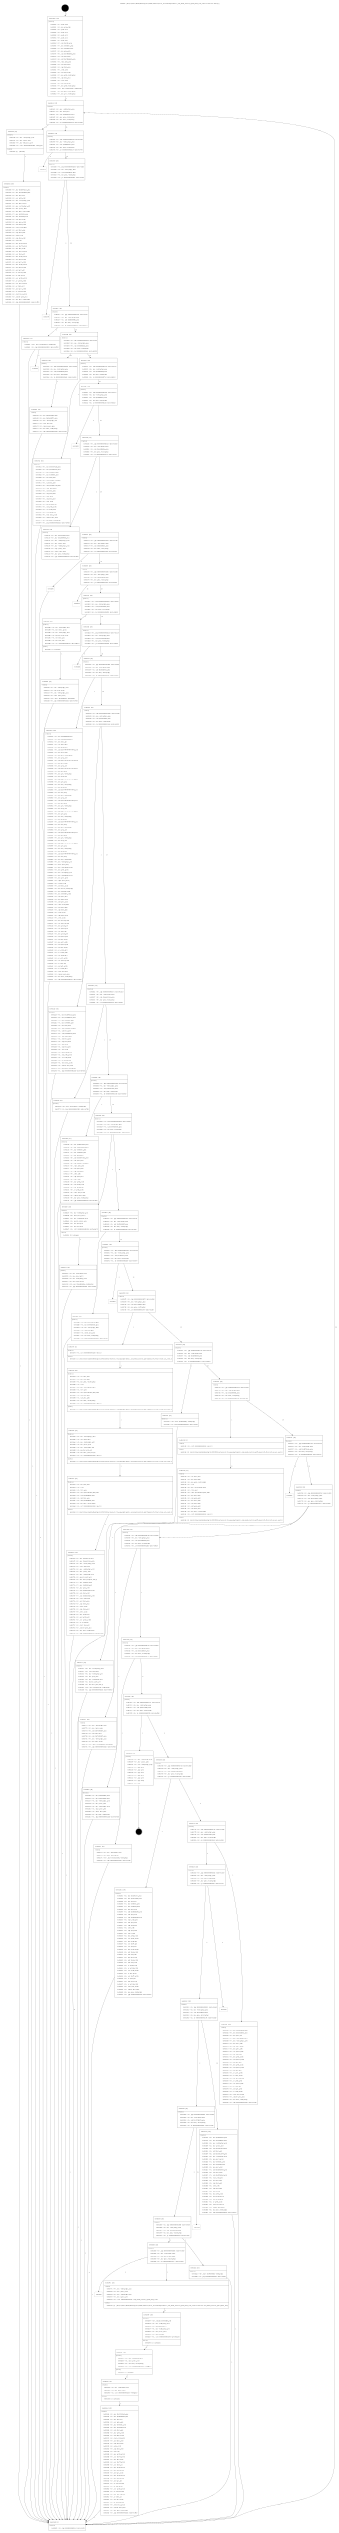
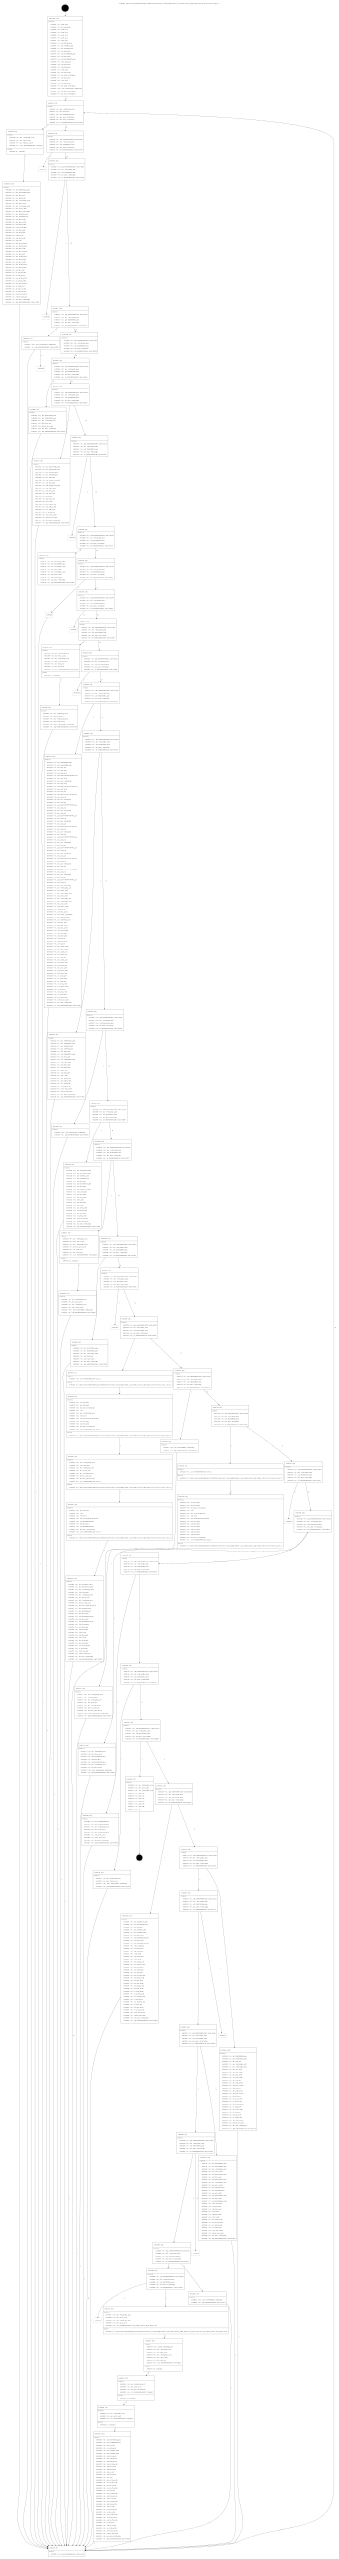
edge "0x401538 [28]" -> "0x401570 [28]": now "0x401554 [28]" -> "0x401570 [28]"
